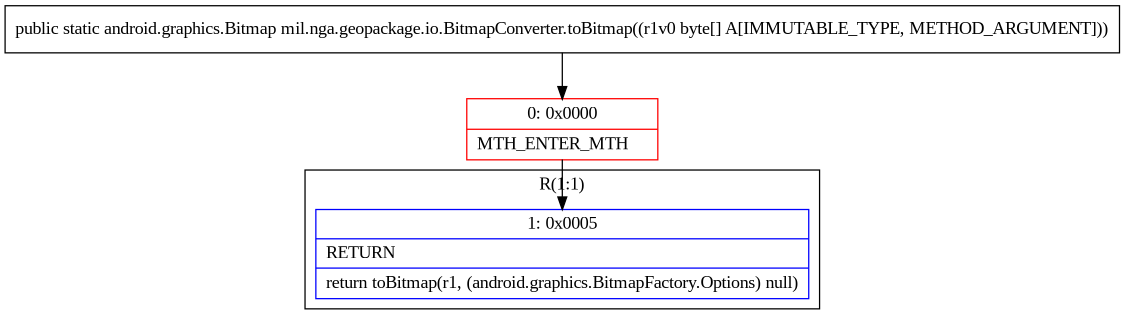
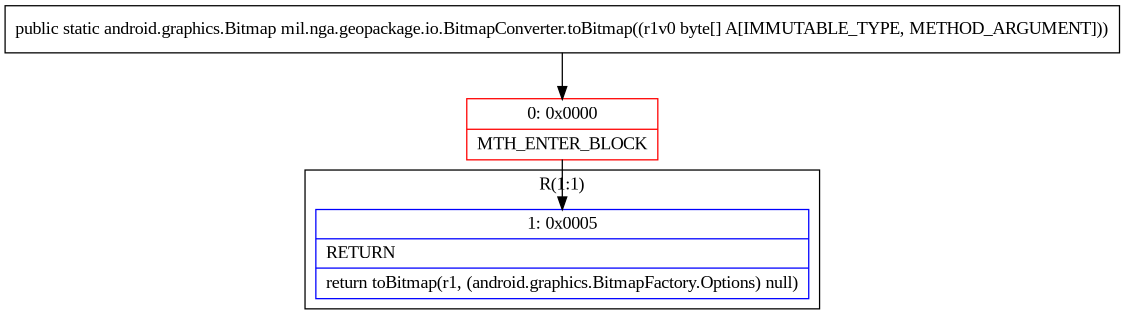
node "0: 0x0000": text "MTH_ENTER_MTH" -> "MTH_ENTER_BLOCK"
